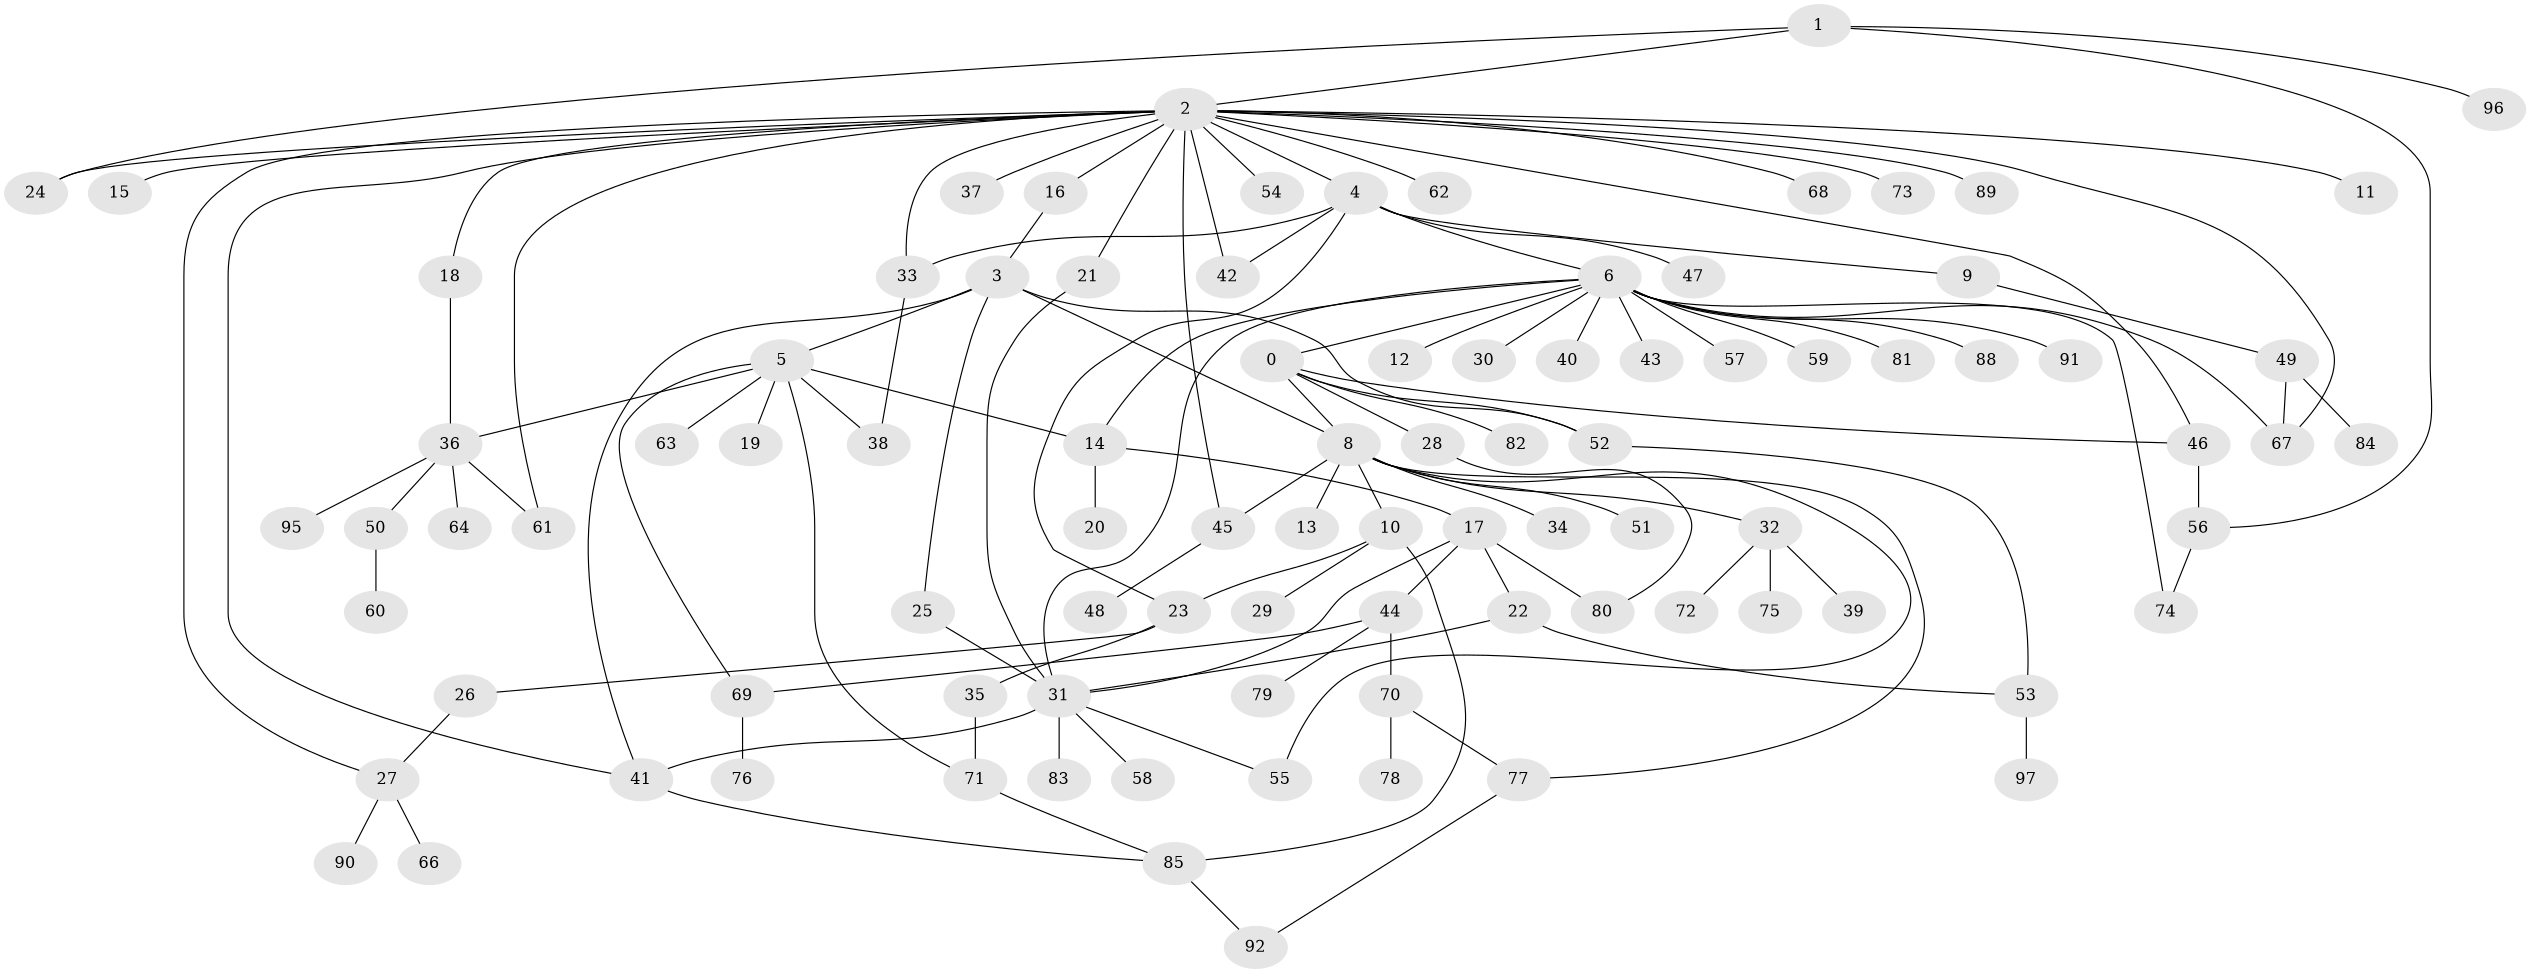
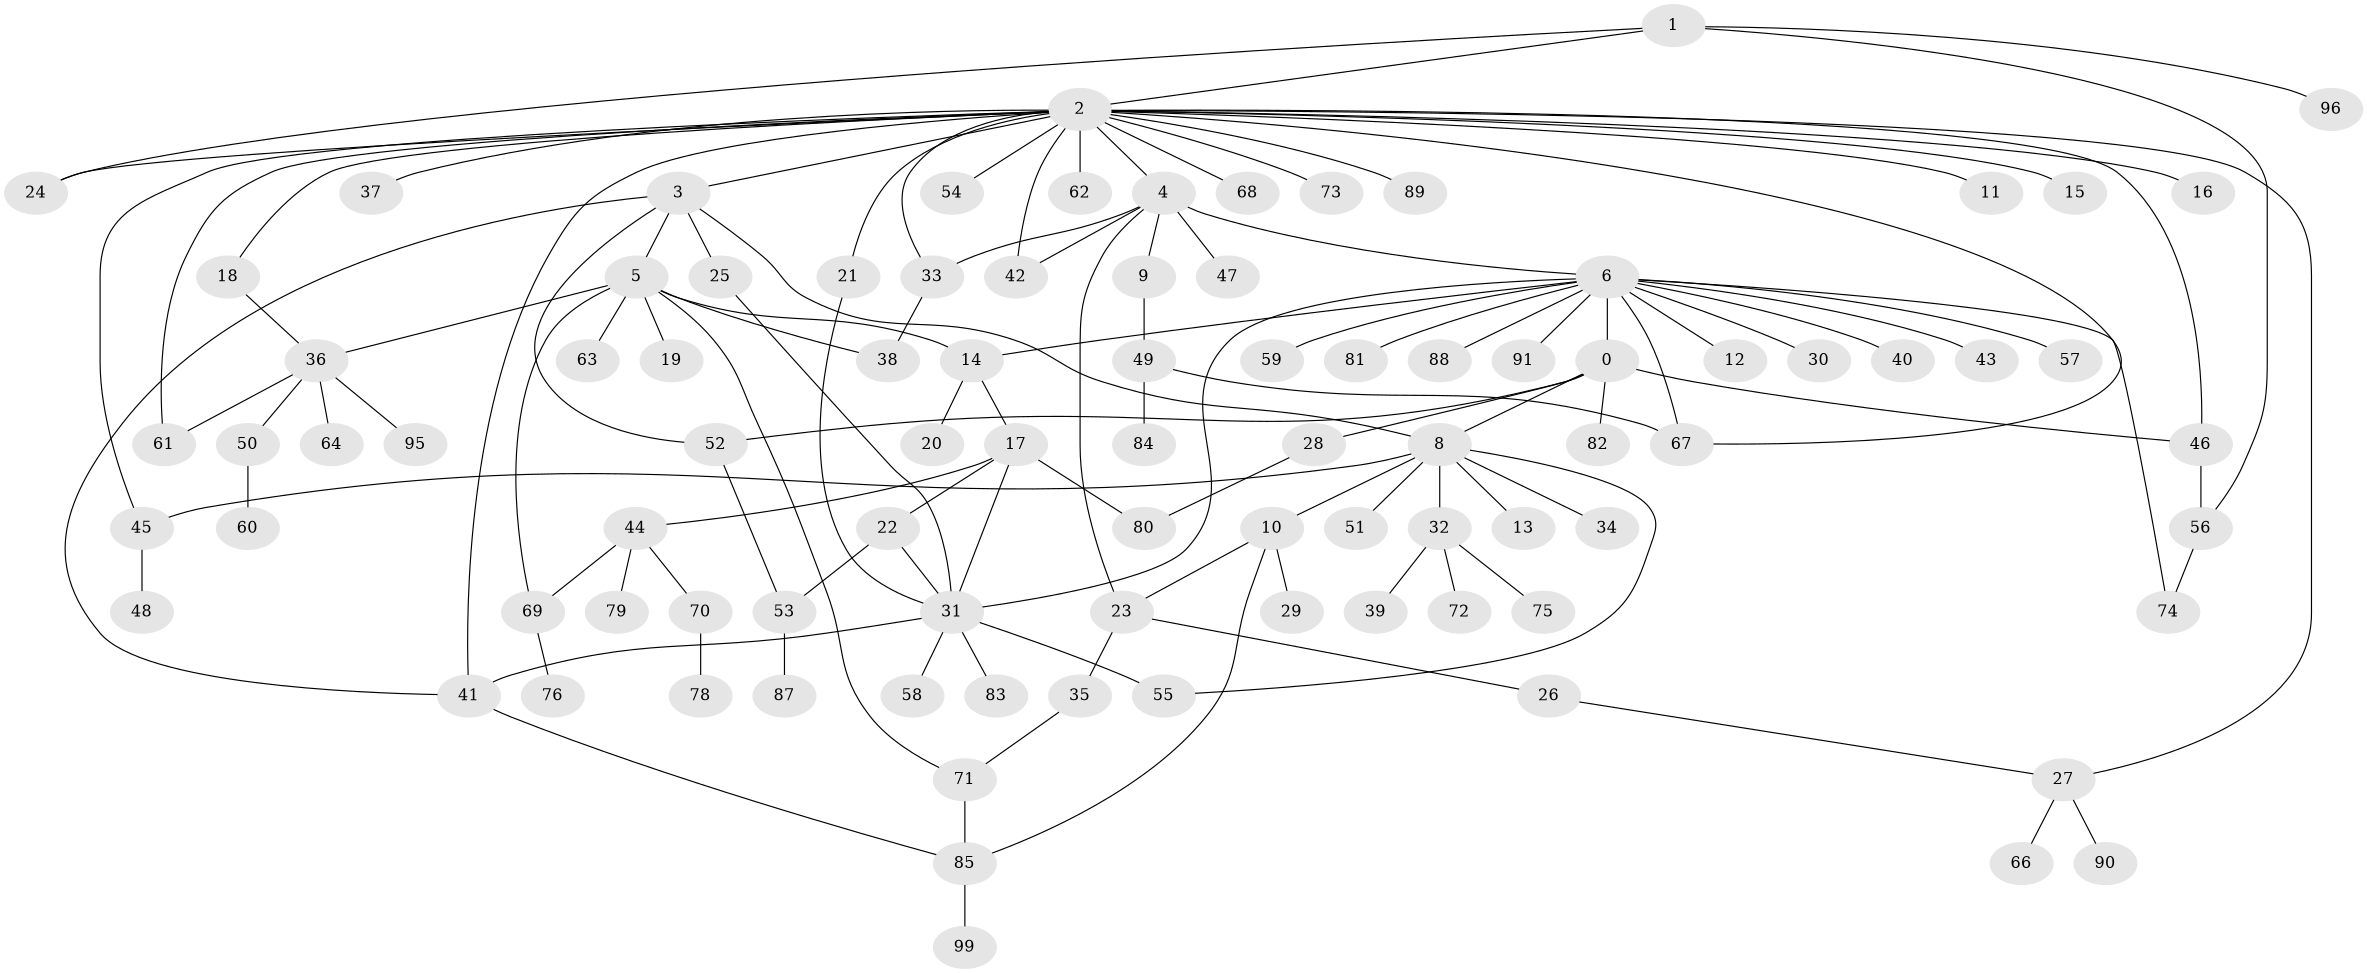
edge "16" -- "3": now "2" -- "3"
node "77": removed
node "97": label "97" -> "87"
node "92": label "92" -> "99"
